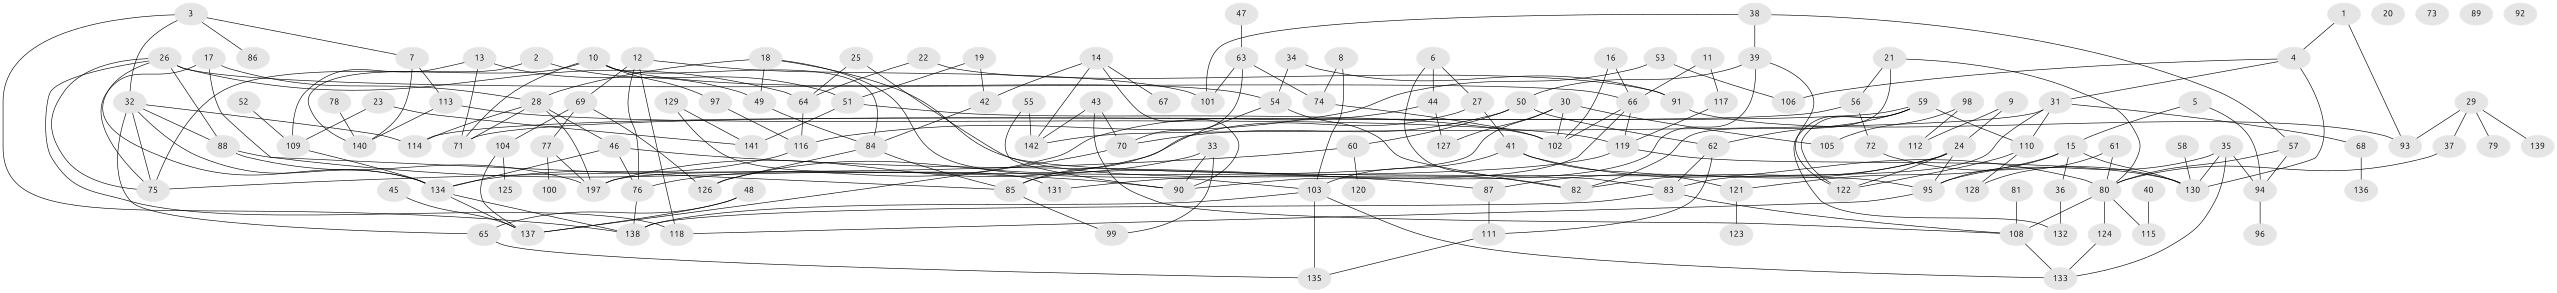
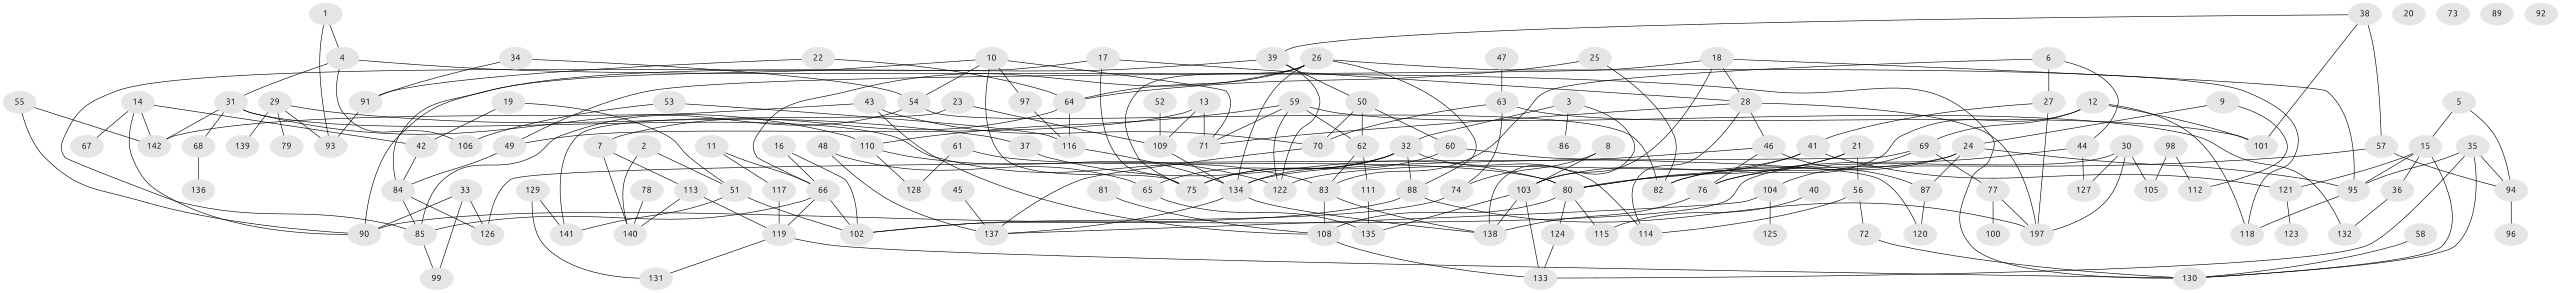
edge "3" -- "7": now "64" -- "7"
edge "87" -- "111": now "87" -- "120"
